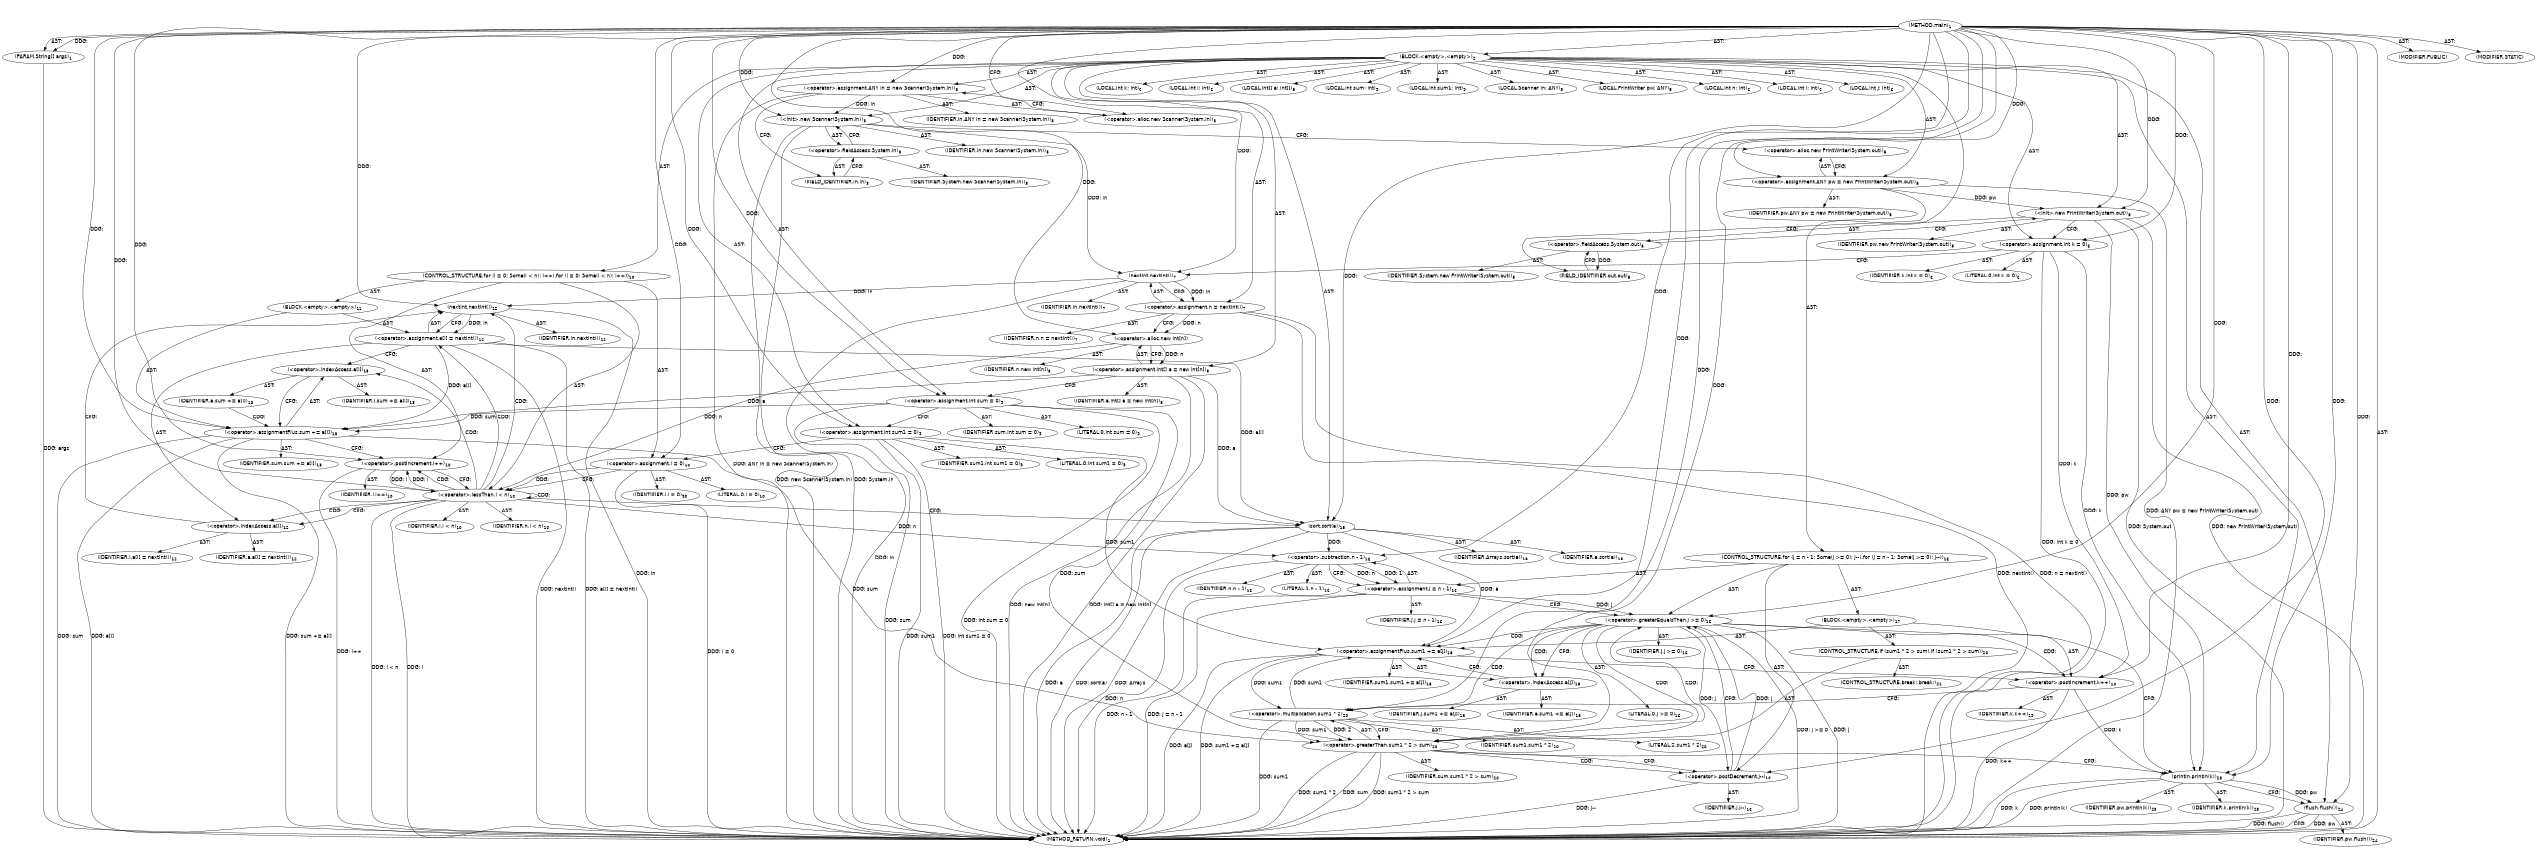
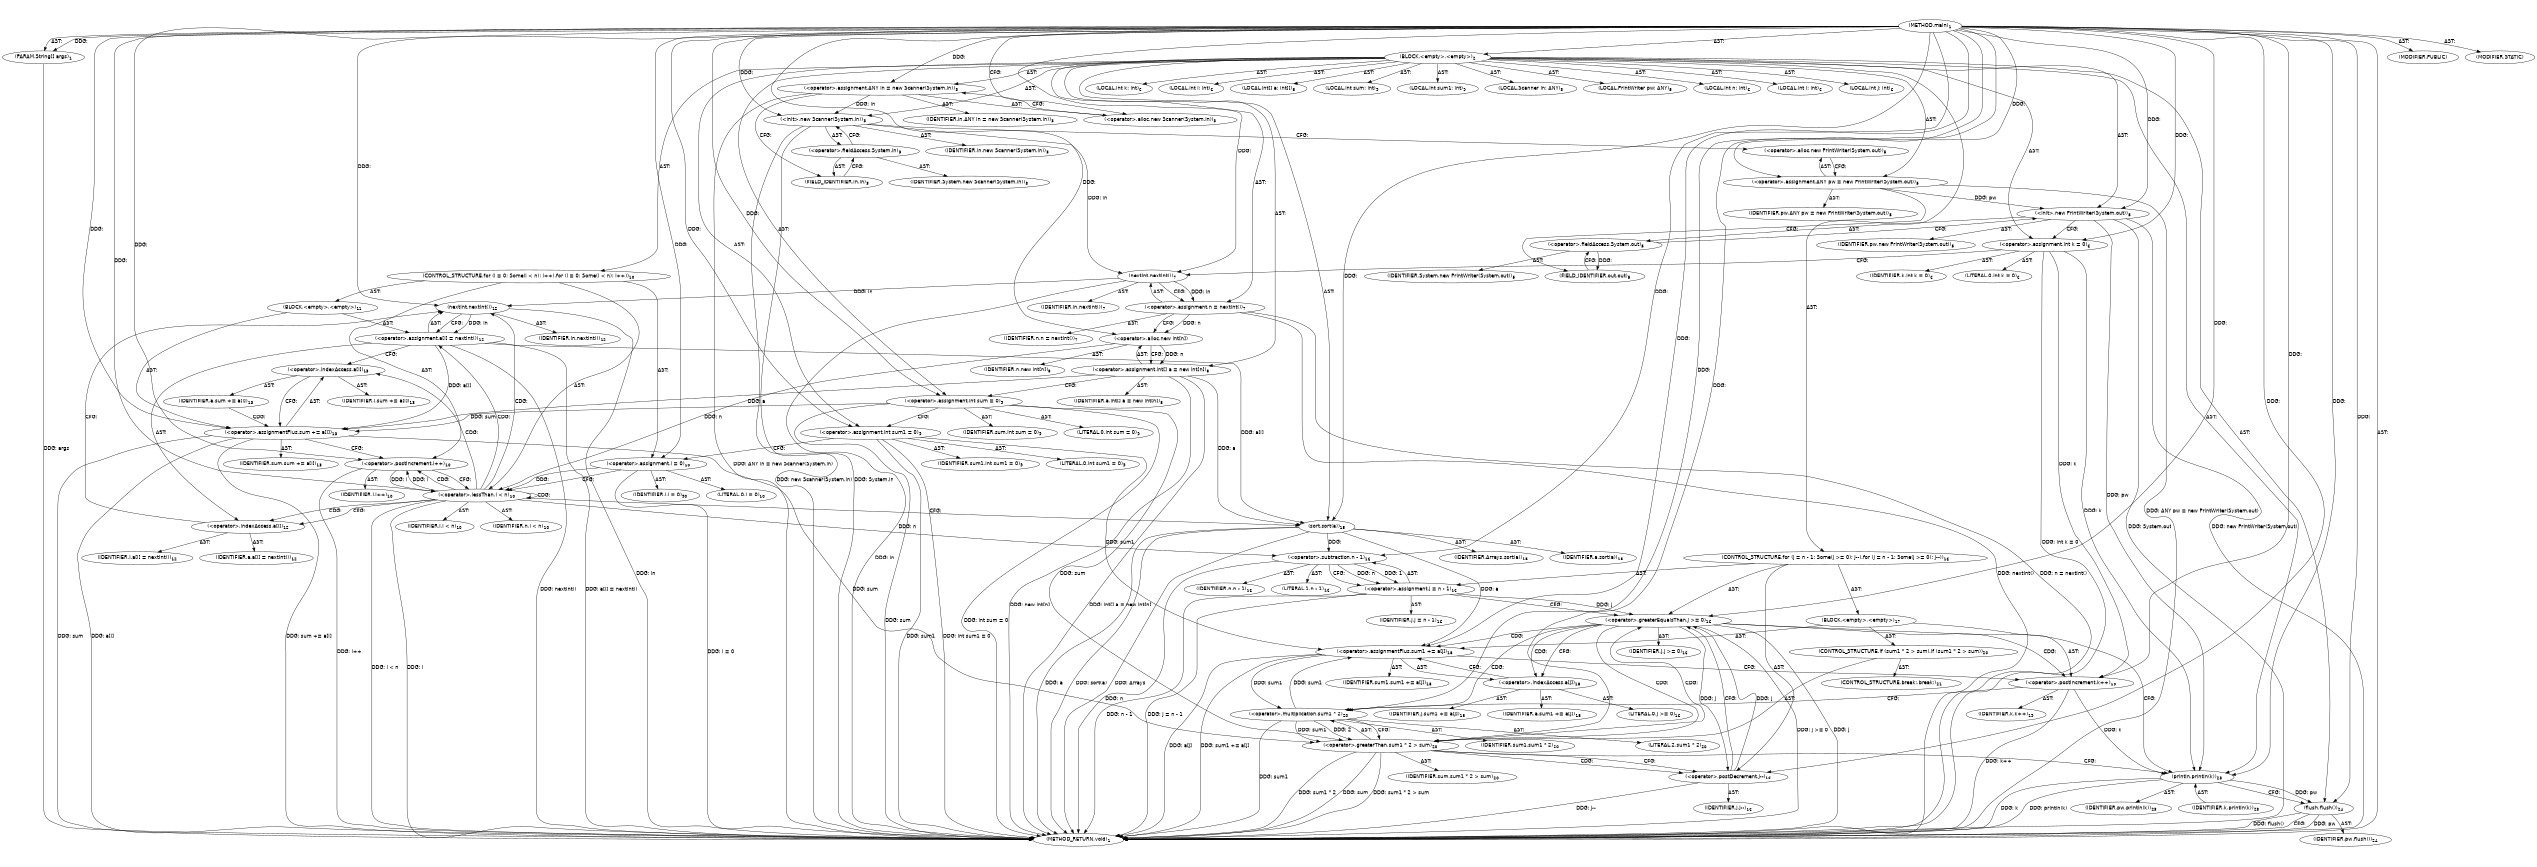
edge "(<operator>.greaterEqualsThan,j >= 0)" -> "(LITERAL,0,j >= 0)": now "(<operator>.indexAccess,a[j])" -> "(LITERAL,0,j >= 0)"
edge "(println,println(k))" -> "(IDENTIFIER,k,println(k))": reversed
